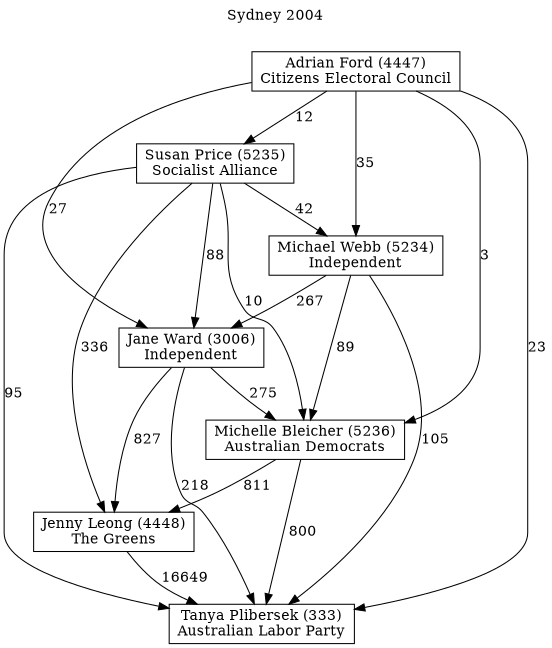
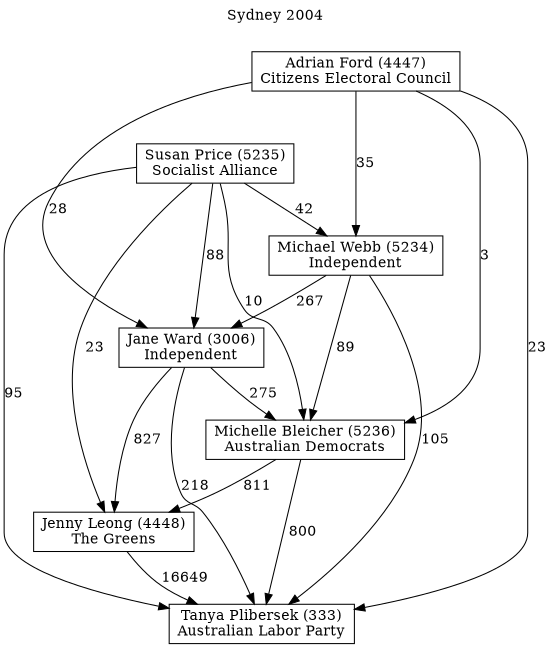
edge "Adrian Ford (4447) Citizens Electoral Council" -> "Susan Price (5235) Socialist Alliance": removed, label "12"
edge "Adrian Ford (4447) Citizens Electoral Council" -> "Jane Ward (3006) Independent": label "27" -> "28"
edge "Susan Price (5235) Socialist Alliance" -> "Jenny Leong (4448) The Greens": label "336" -> "23"
